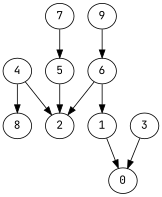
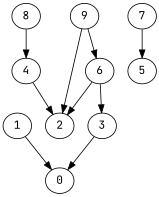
edge "4" -> "8": reversed
edge "5" -> "2": now "9" -> "2"
edge "6" -> "1": now "6" -> "3"
